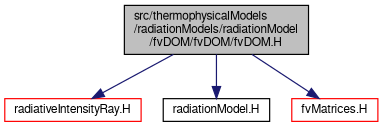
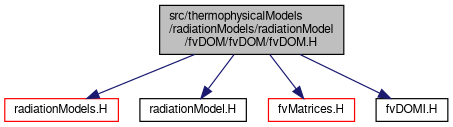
node "radiativeIntensityRay.H": label "radiativeIntensityRay.H" -> "radiationModels.H"
node "fvDOMI.H": added
